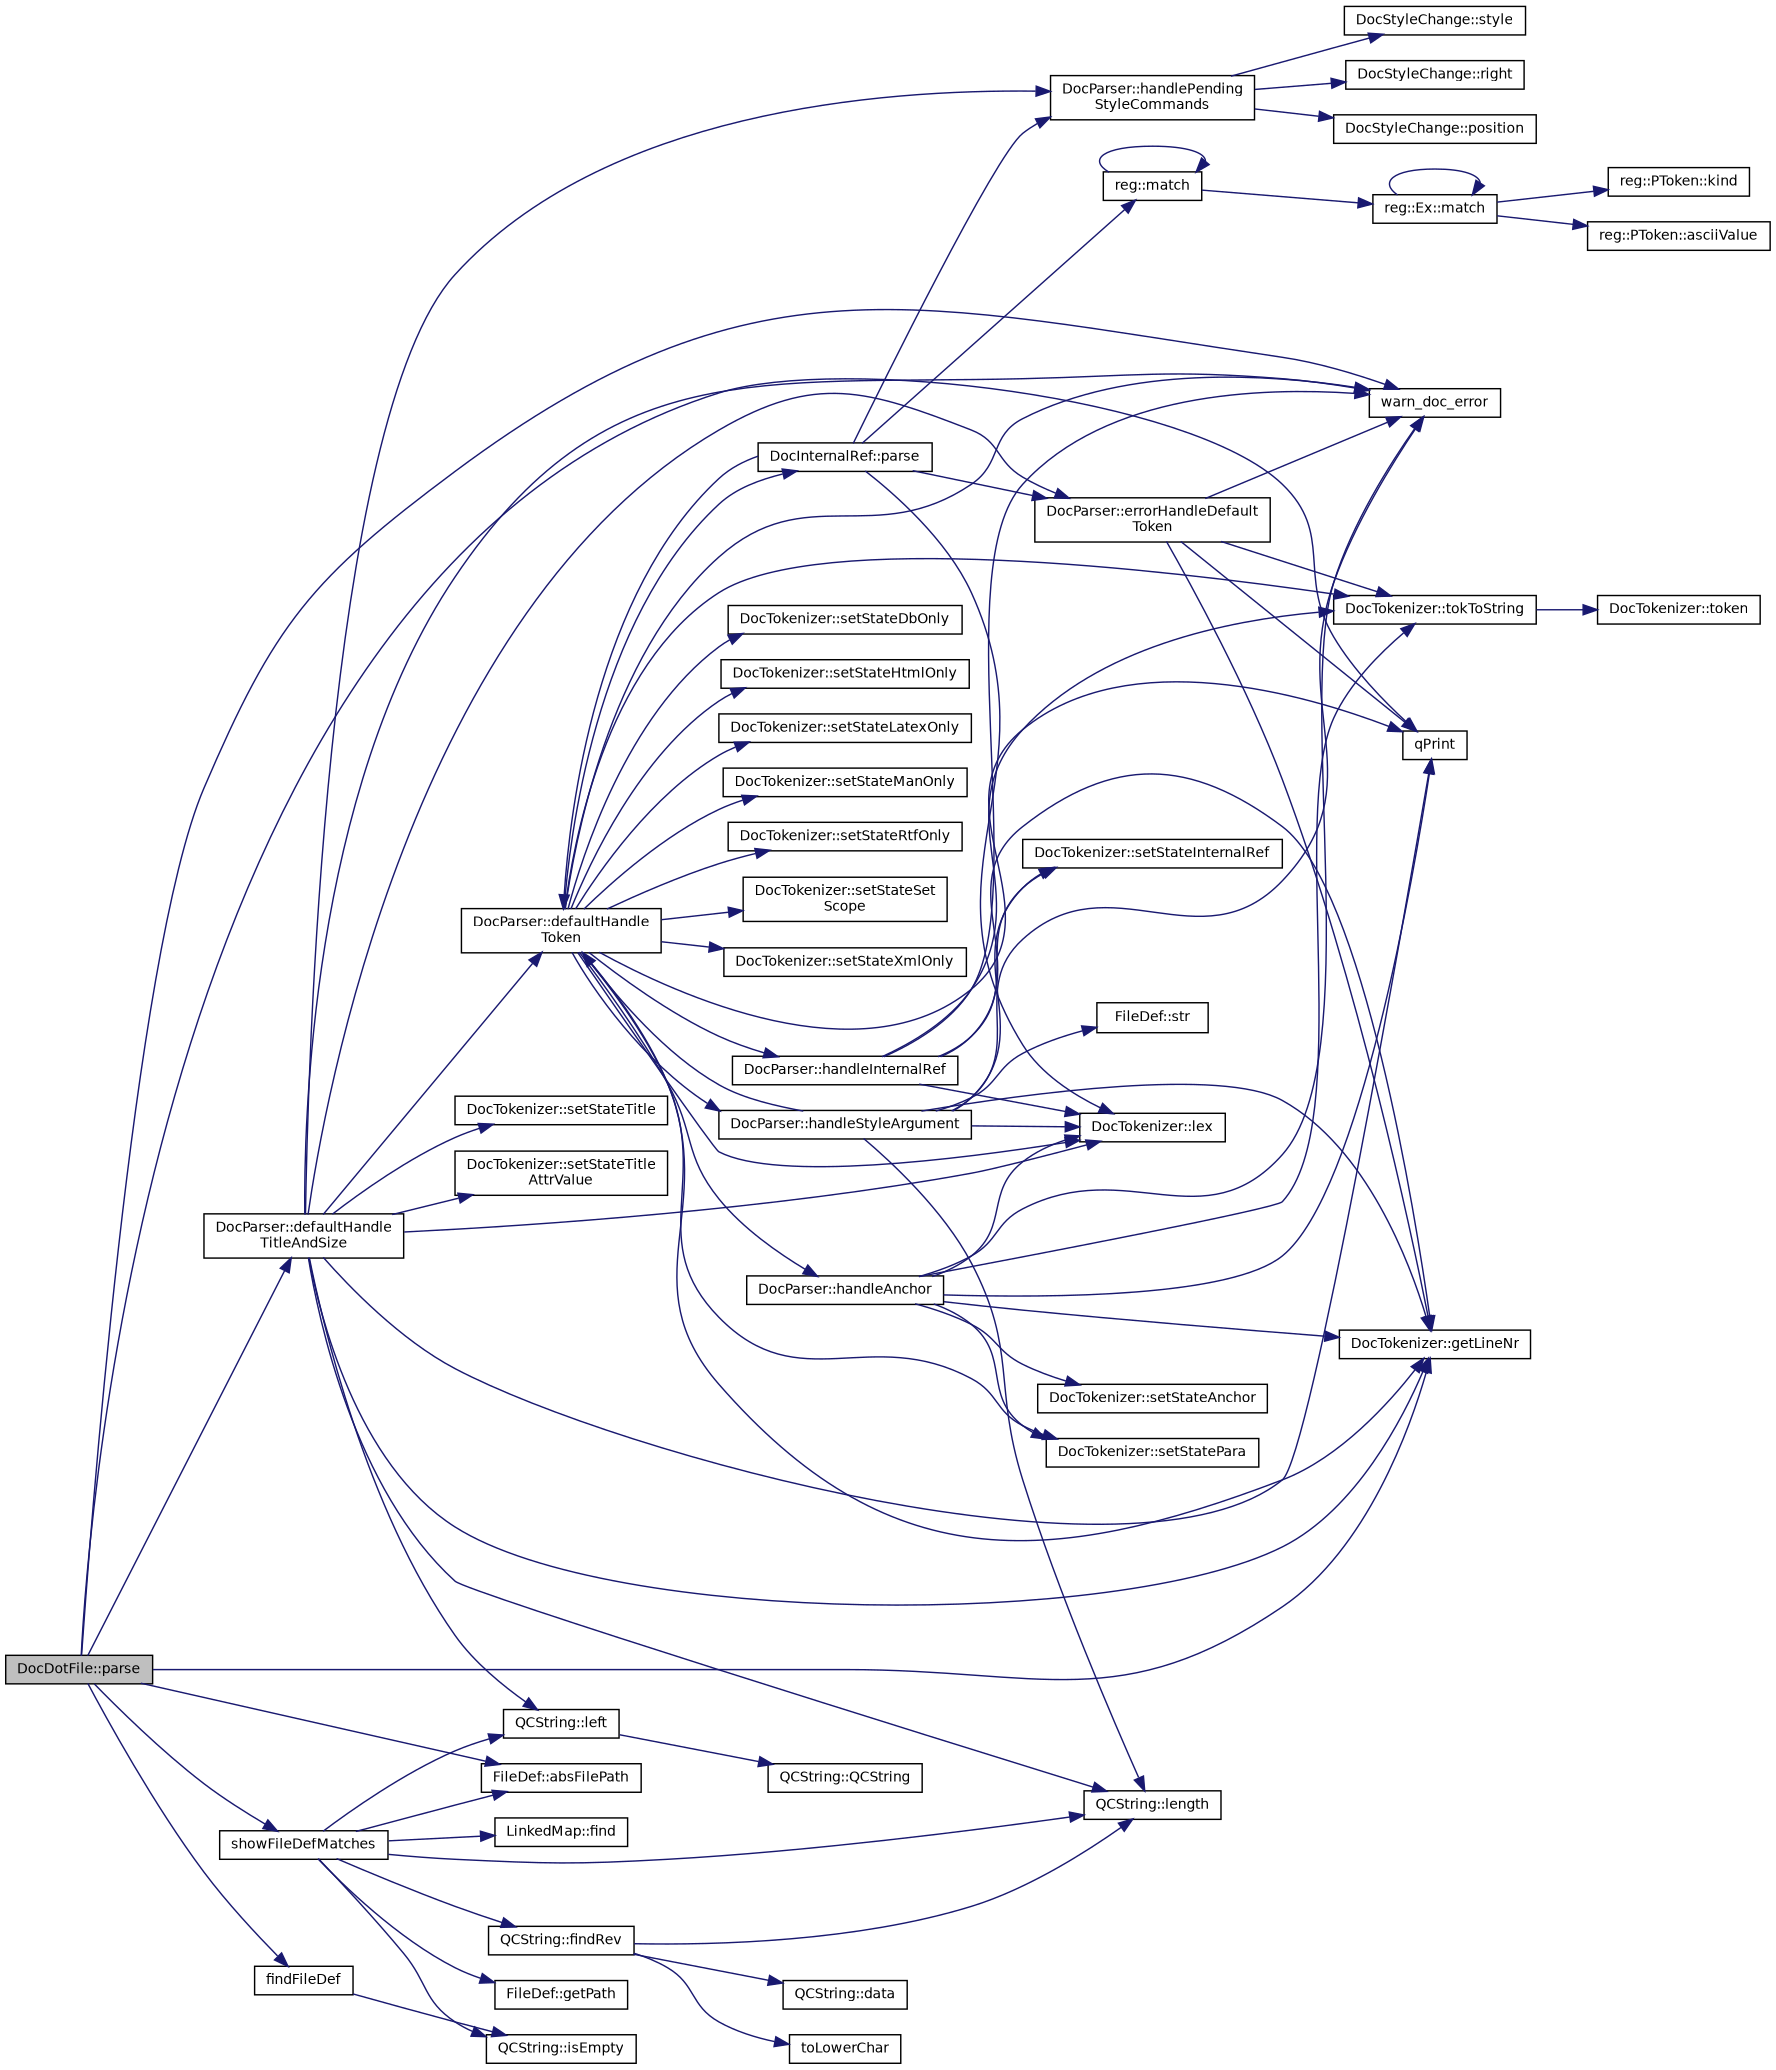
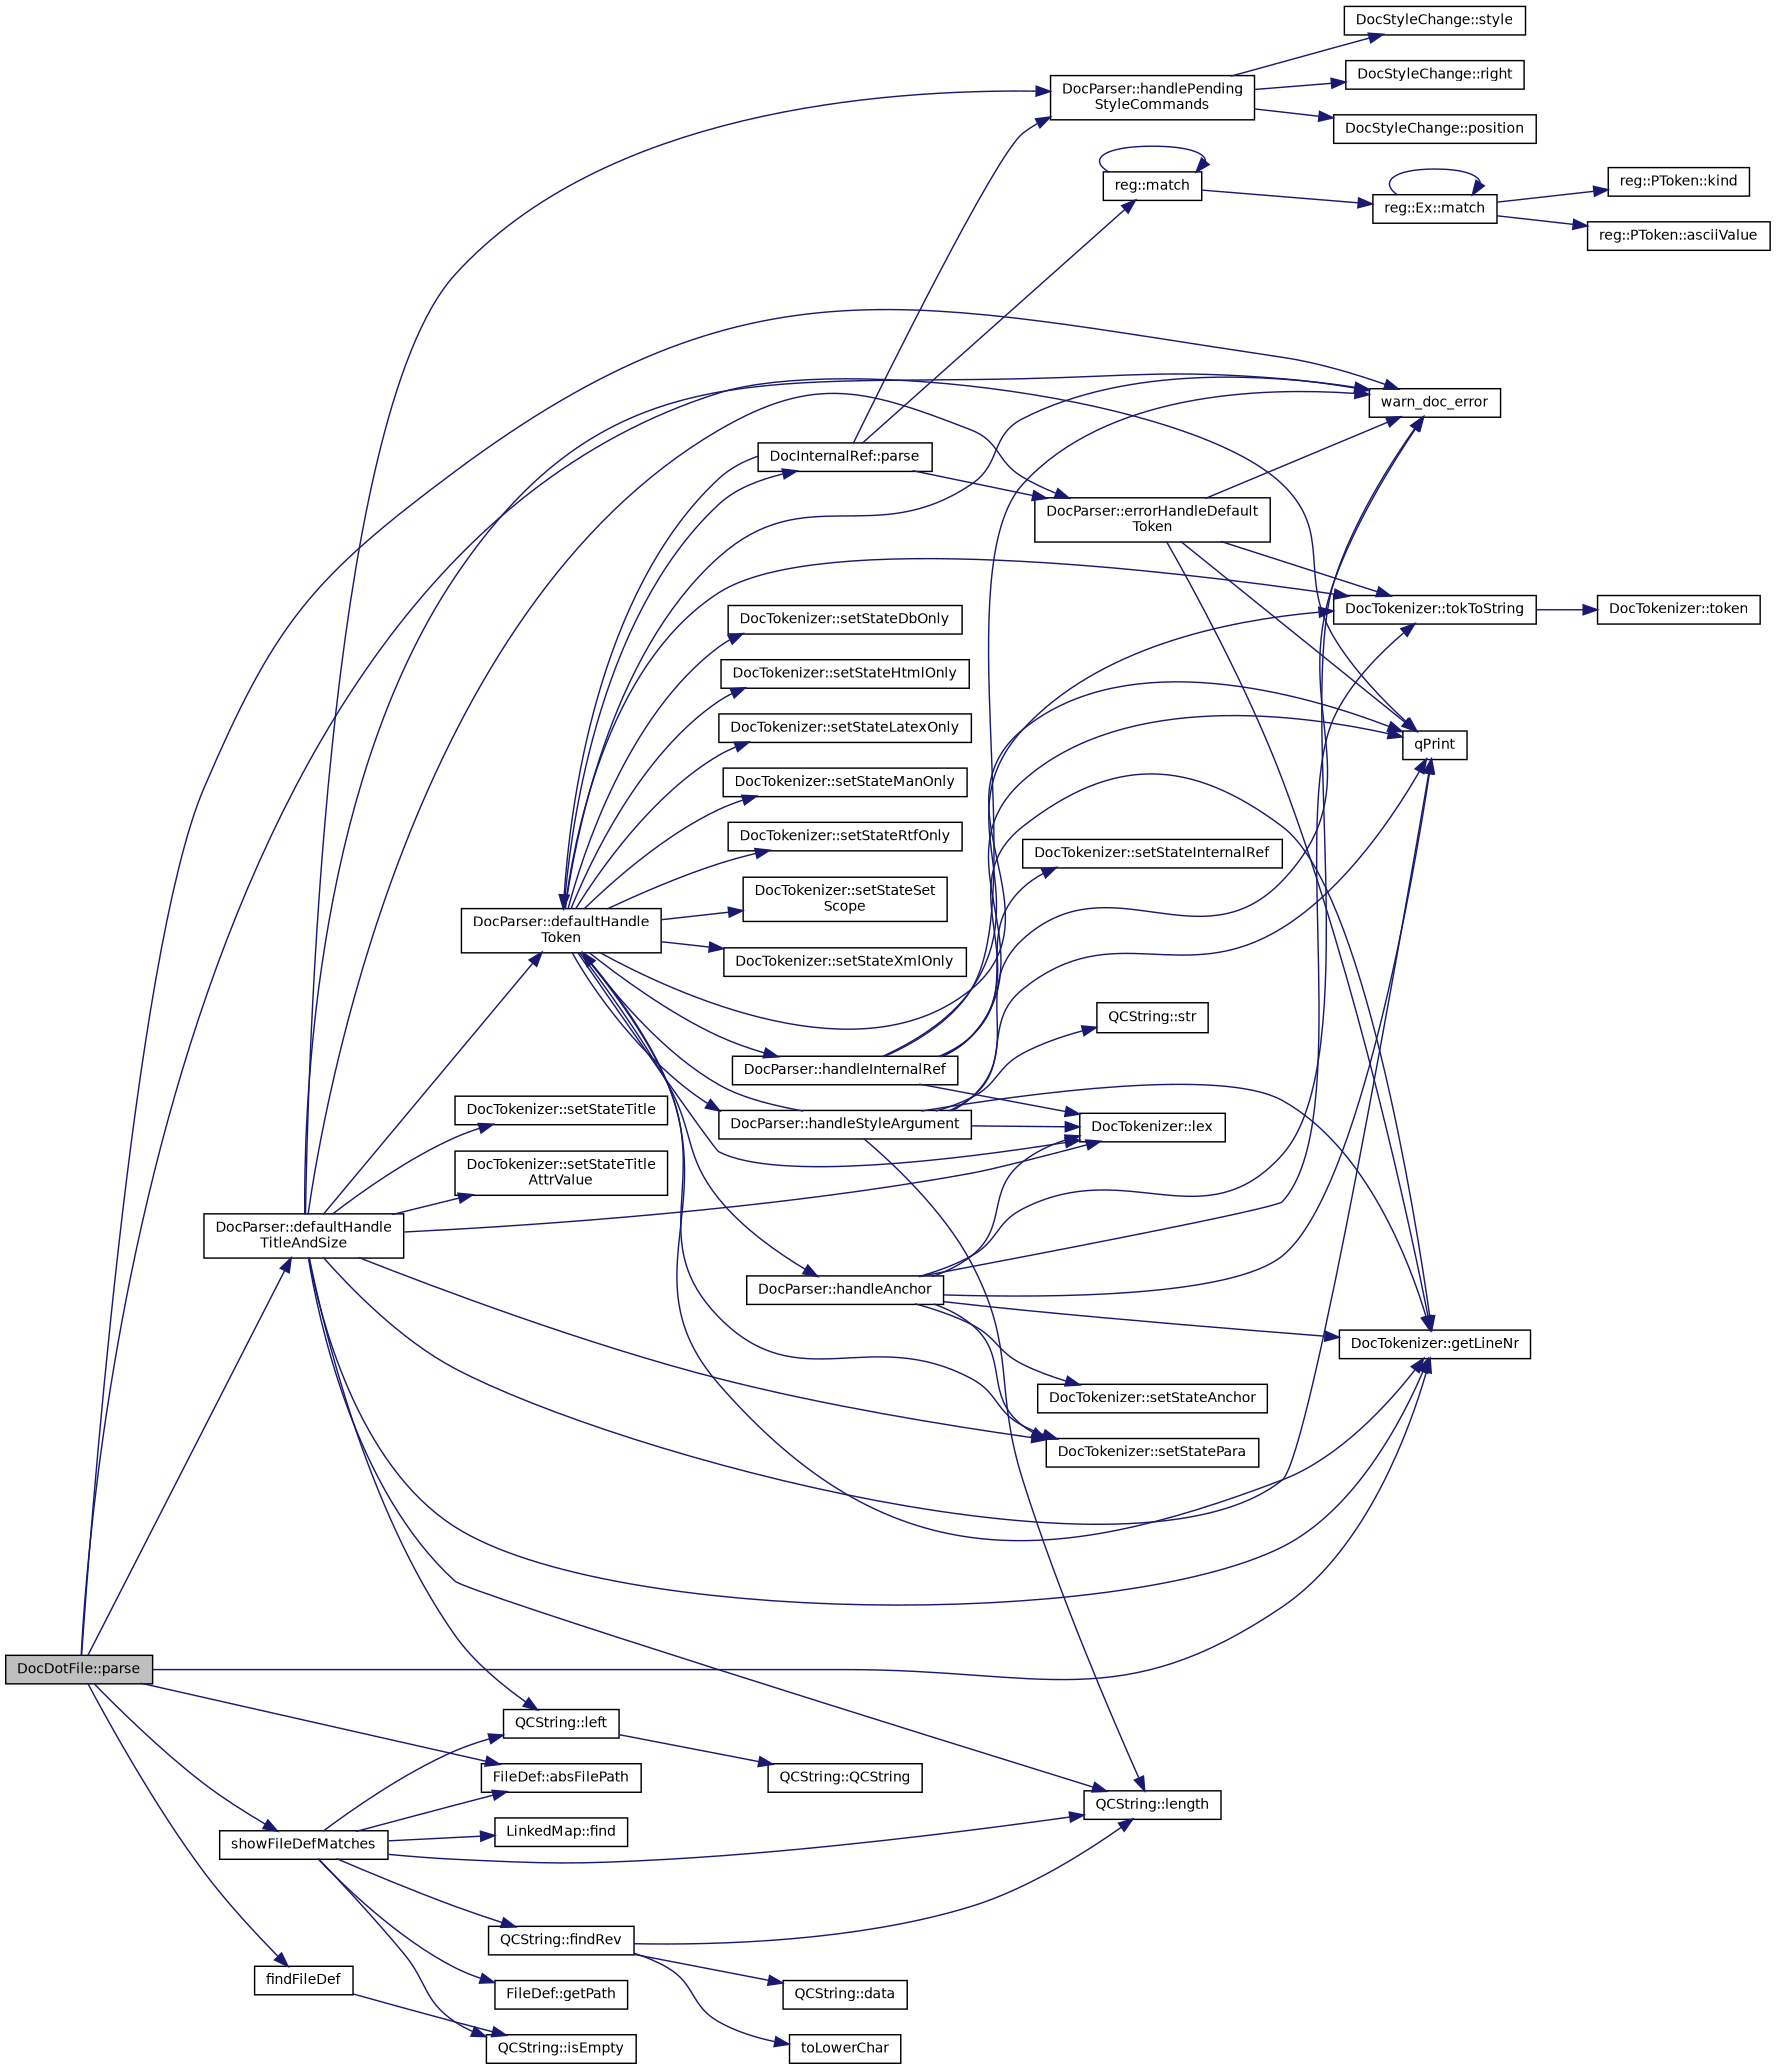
edge "DocInternalRef::parse" -> "DocTokenizer::lex": removed
edge "DocParser::handleInternalRef" -> "qPrint": added
edge "DocParser::handleStyleArgument" -> "DocTokenizer::setStateInternalRef": now "DocParser::handleStyleArgument" -> "qPrint"
node "FileDef::str": label "FileDef::str" -> "QCString::str"
edge "DocParser::defaultHandle TitleAndSize" -> "DocTokenizer::setStatePara": added
